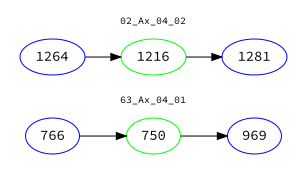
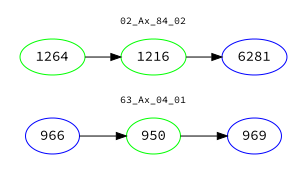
cluster "02_Ax_04_02": label "02_Ax_04_02" -> "02_Ax_84_02"
node "1264": color blue -> green
node "1281": label "1281" -> "6281"
node "766": label "766" -> "966"
node "750": label "750" -> "950"
